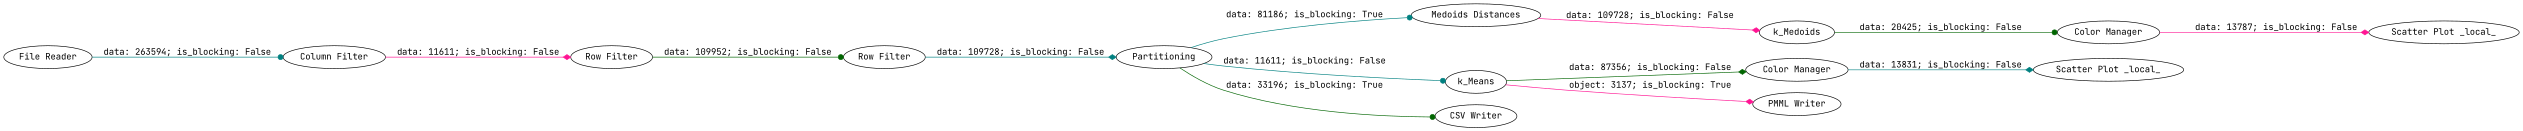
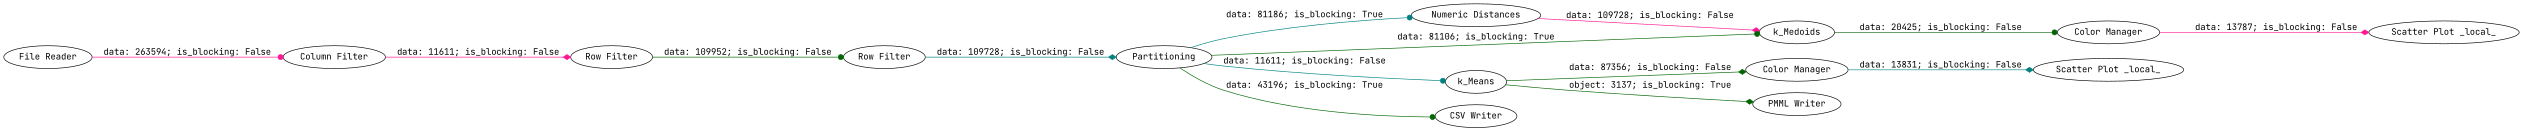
node "Medoids Distances": label "Medoids Distances" -> "Numeric Distances"
edge "Partitioning" -> "k_Medoids": added, label "data: 81106; is_blocking: True"
edge "File Reader" -> "Column Filter": color teal -> deeppink
edge "Partitioning" -> "CSV Writer": label "data: 33196; is_blocking: True" -> "data: 43196; is_blocking: True"
edge "k_Means" -> "PMML Writer": color deeppink -> darkgreen
